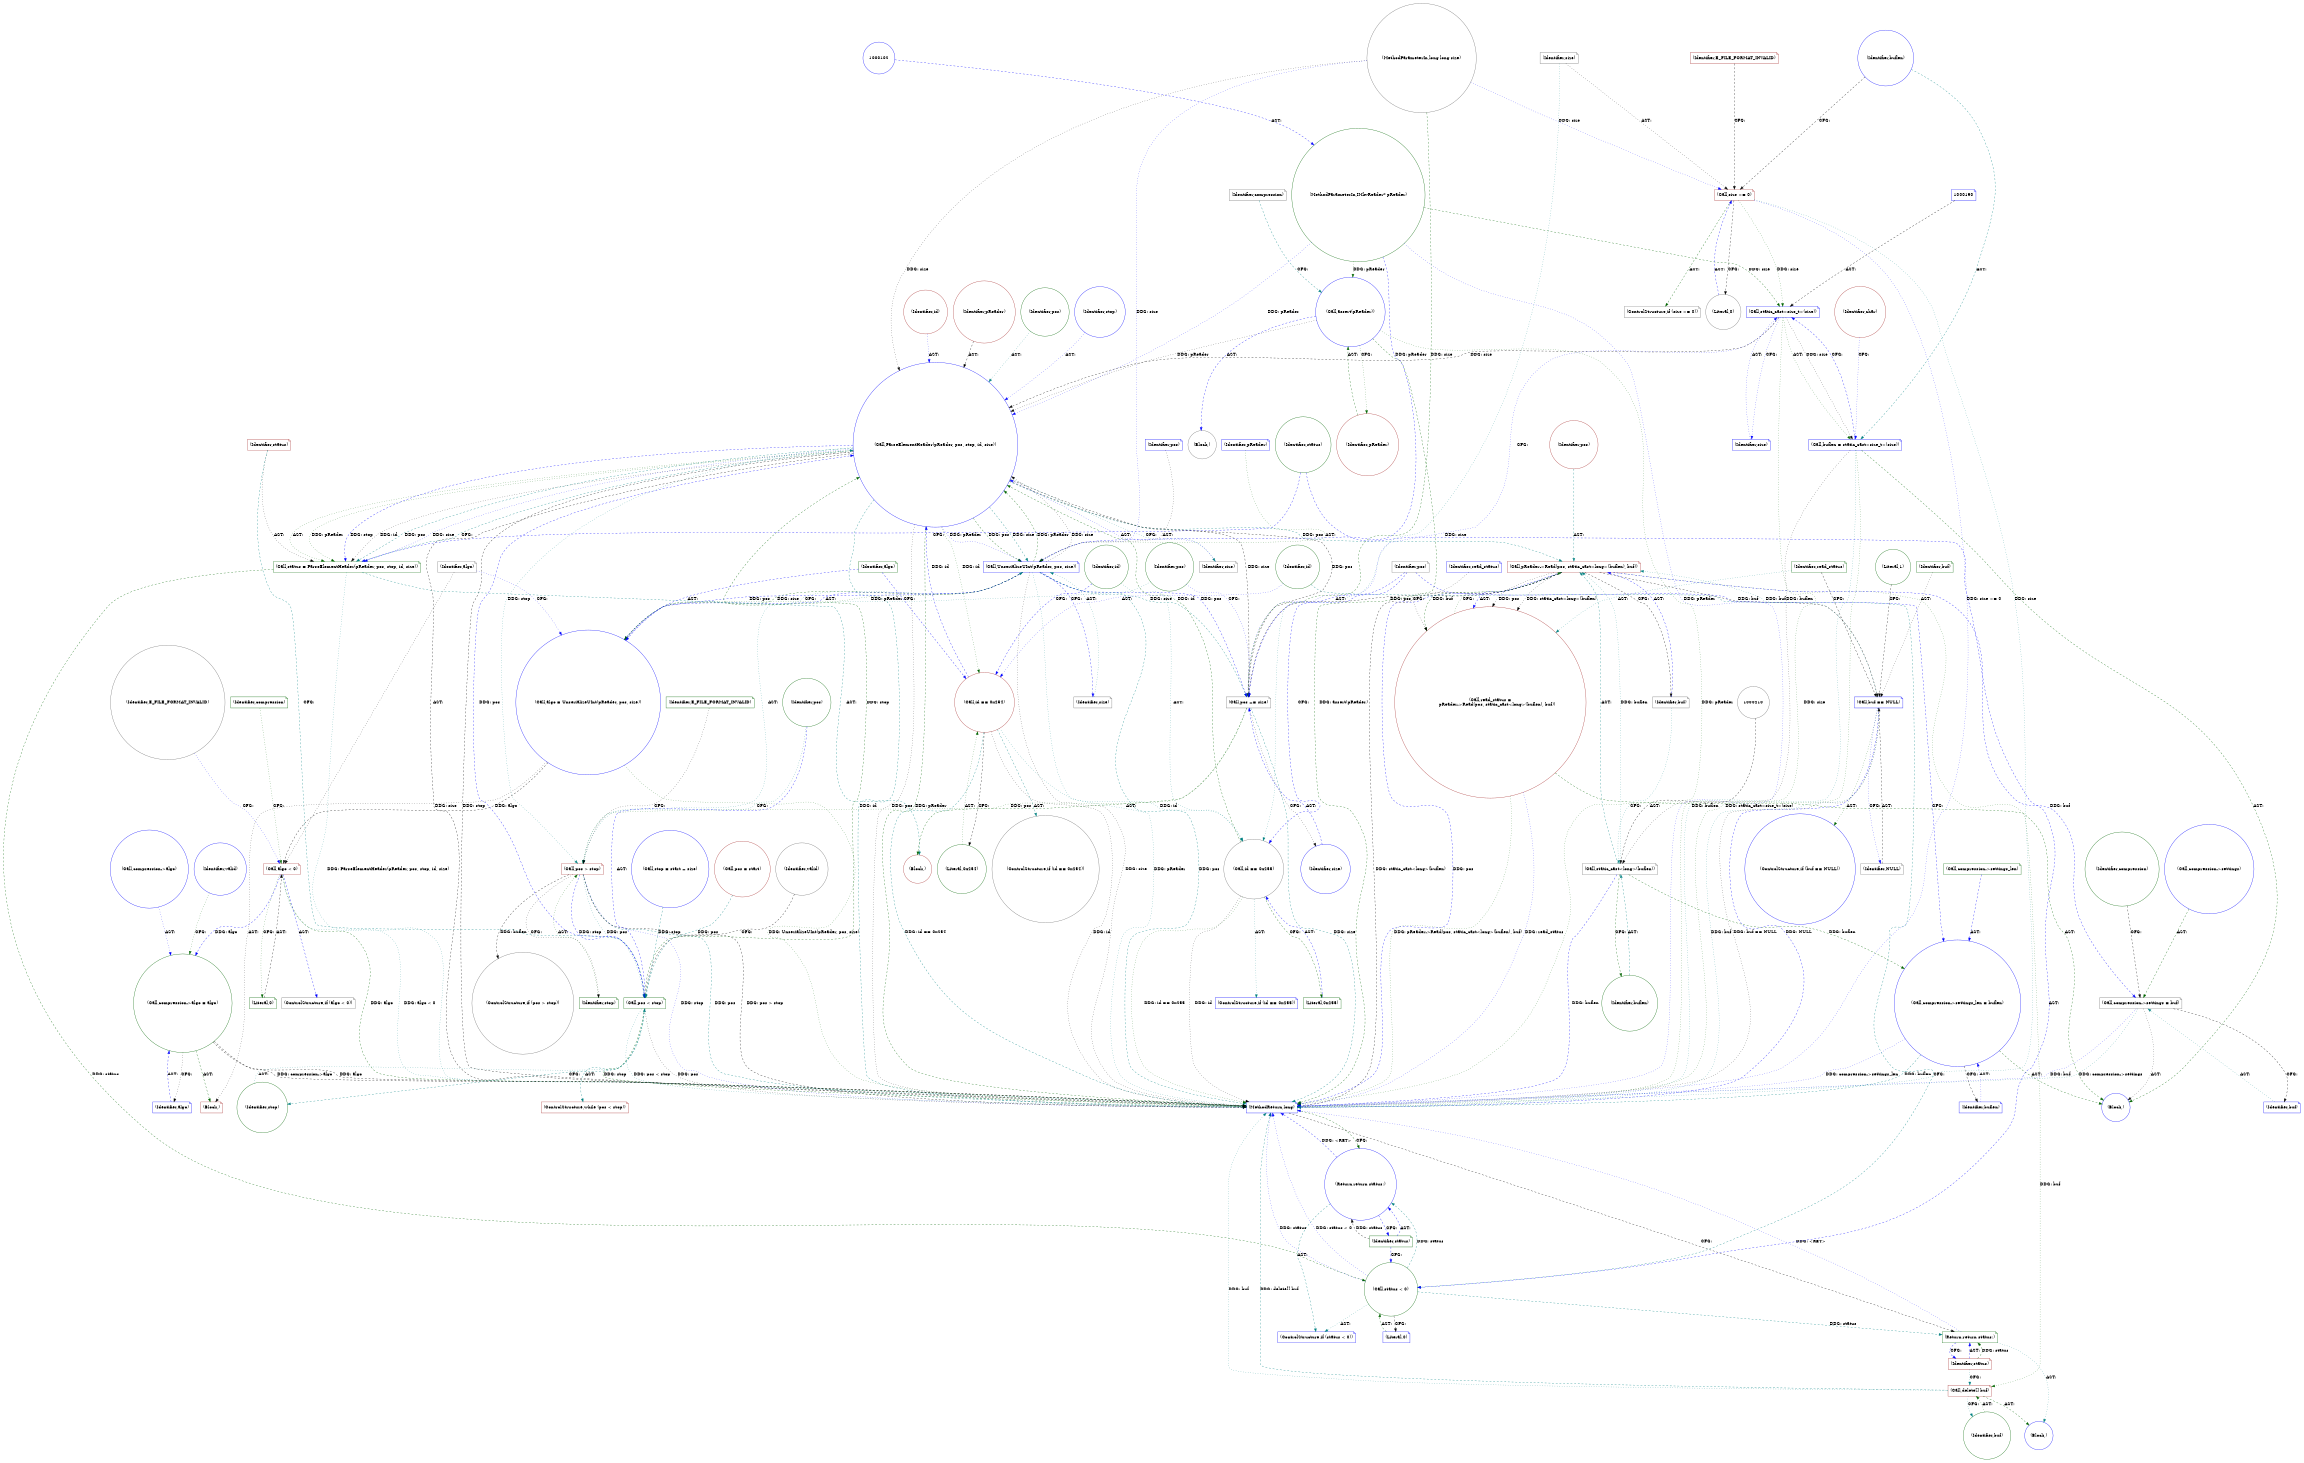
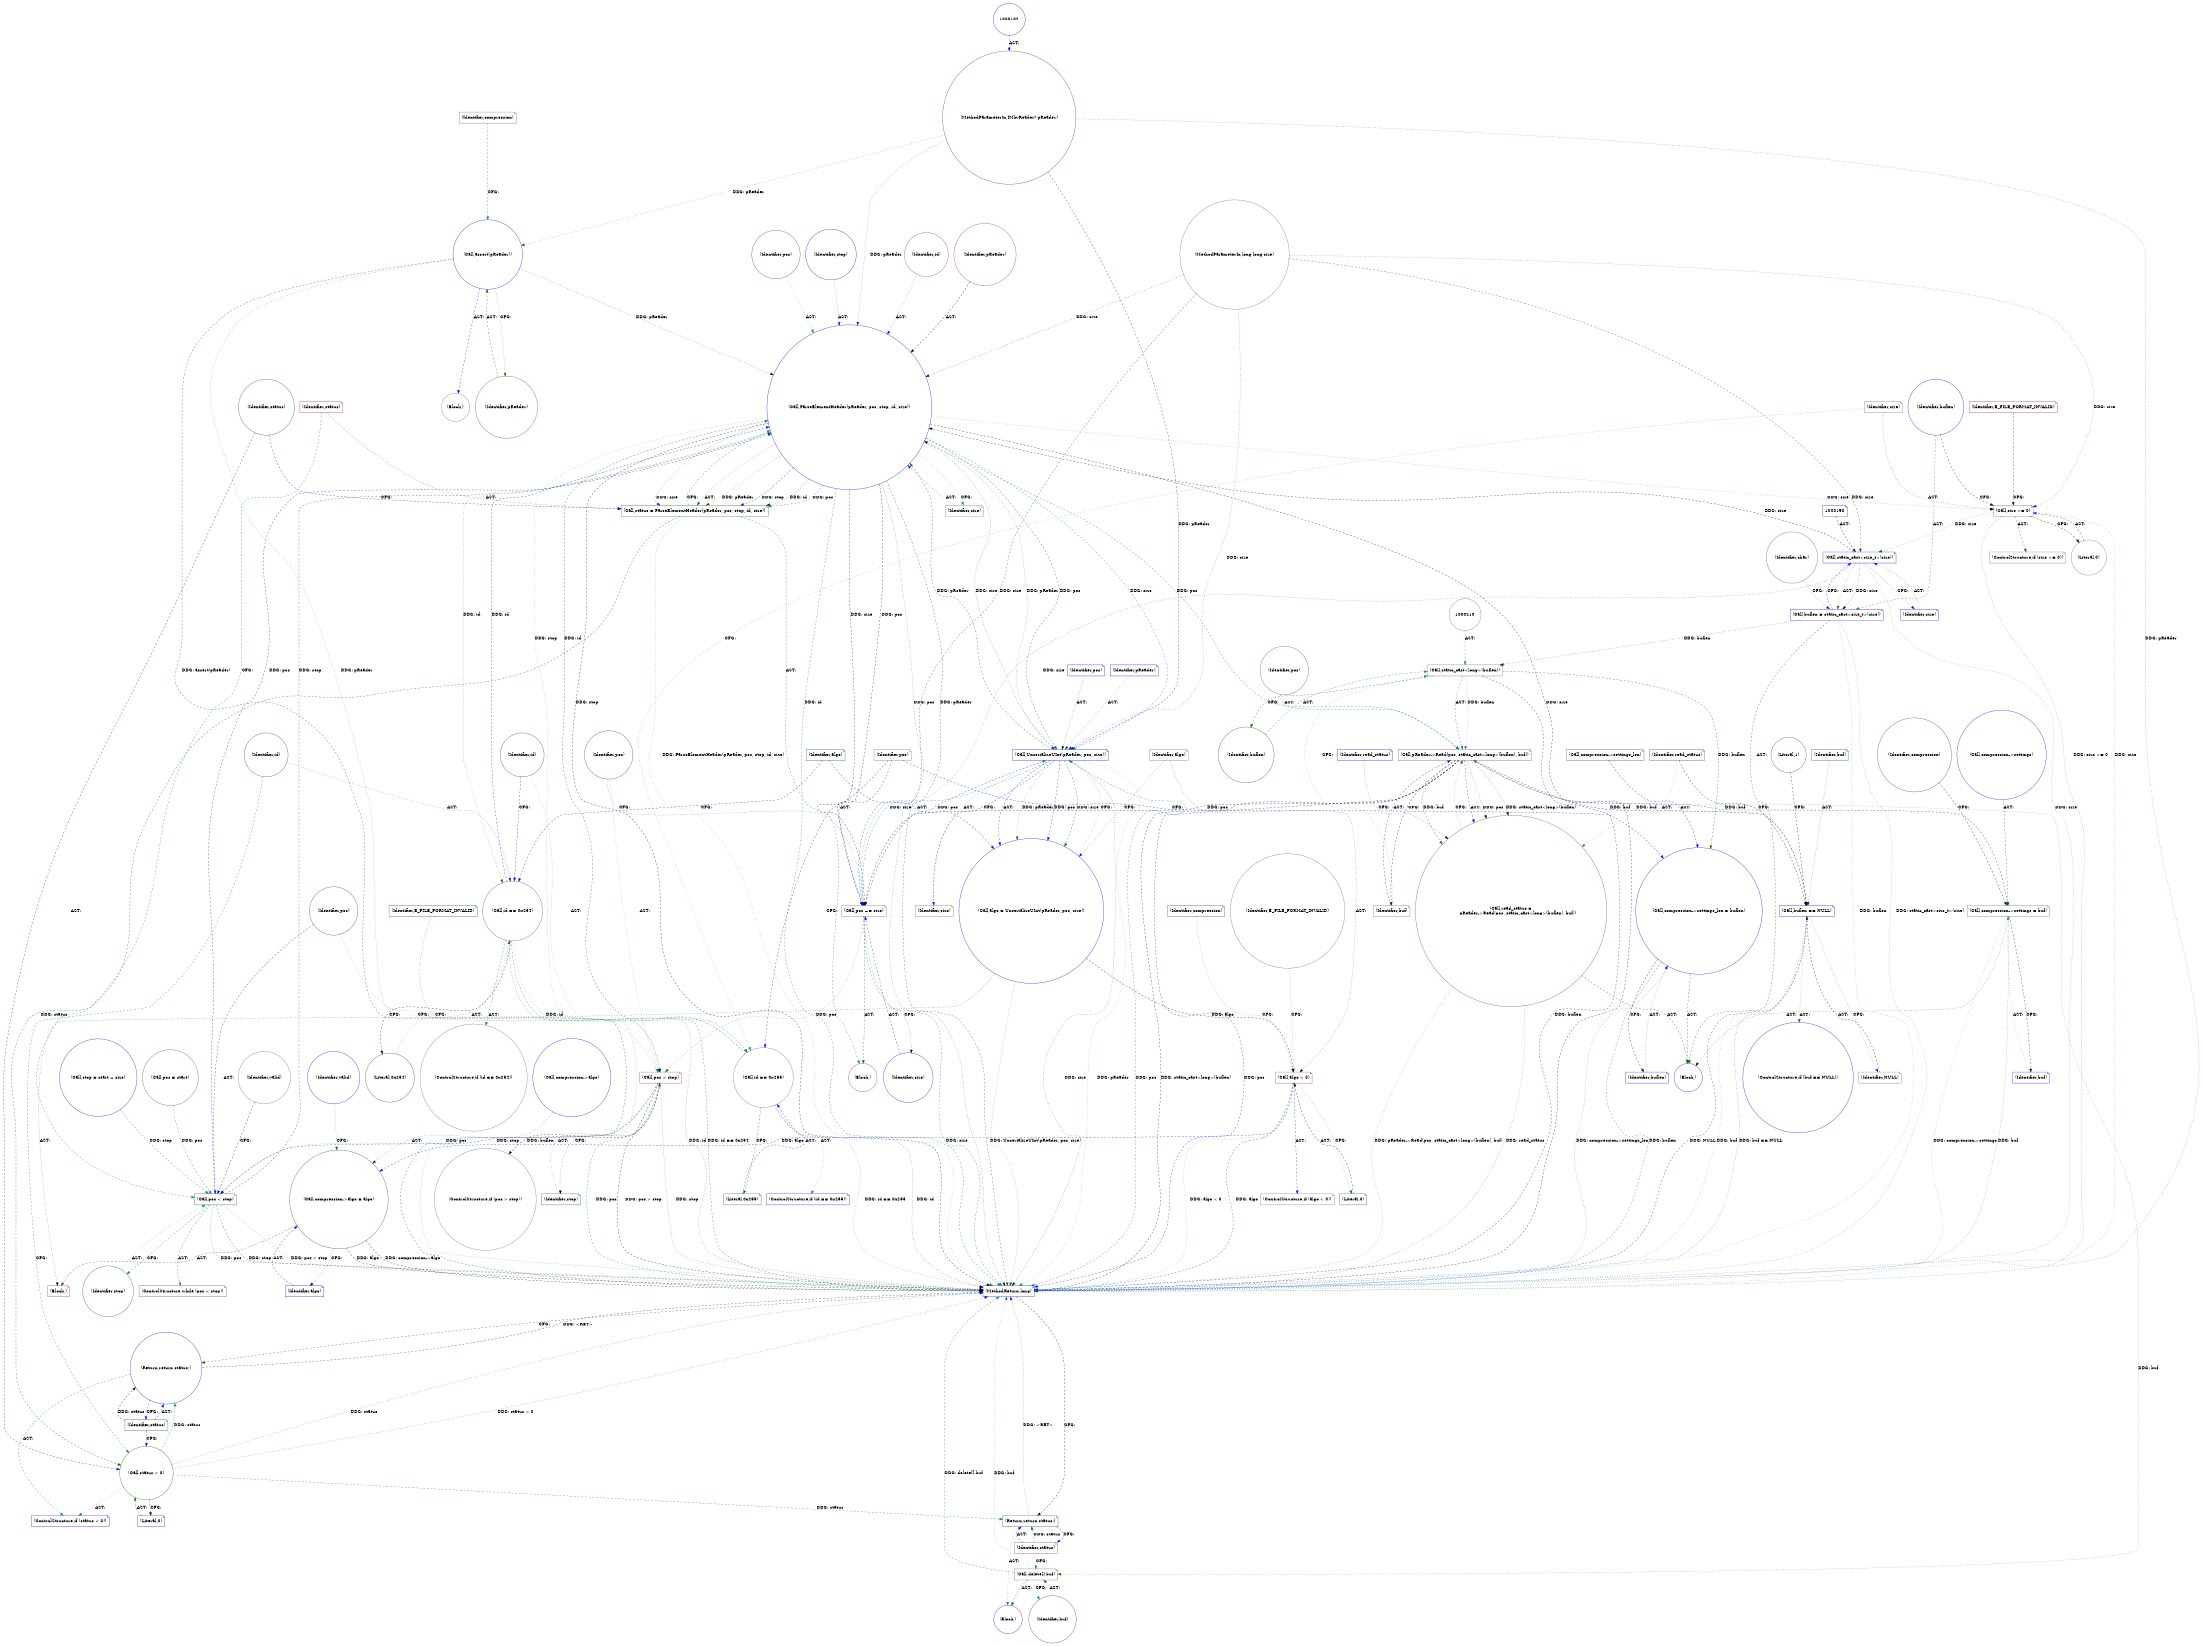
edge "(MethodParameterIn,IMkvReader* pReader)" -> "(Call,static_cast<size_t>(size))": now "(MethodParameterIn,long long size)" -> "(Call,static_cast<size_t>(size))"
edge "(Call,ParseElementHeader(pReader, pos, stop, id, size))" -> "(Call,size <= 0)": added, label "DDG: size"
node "(Call,buf == NULL)": label "(Call,buf == NULL)" -> "(Call,buflen == NULL)"
edge "1000210" -> "(Call,static_cast<long>(buflen))": color black -> teal
